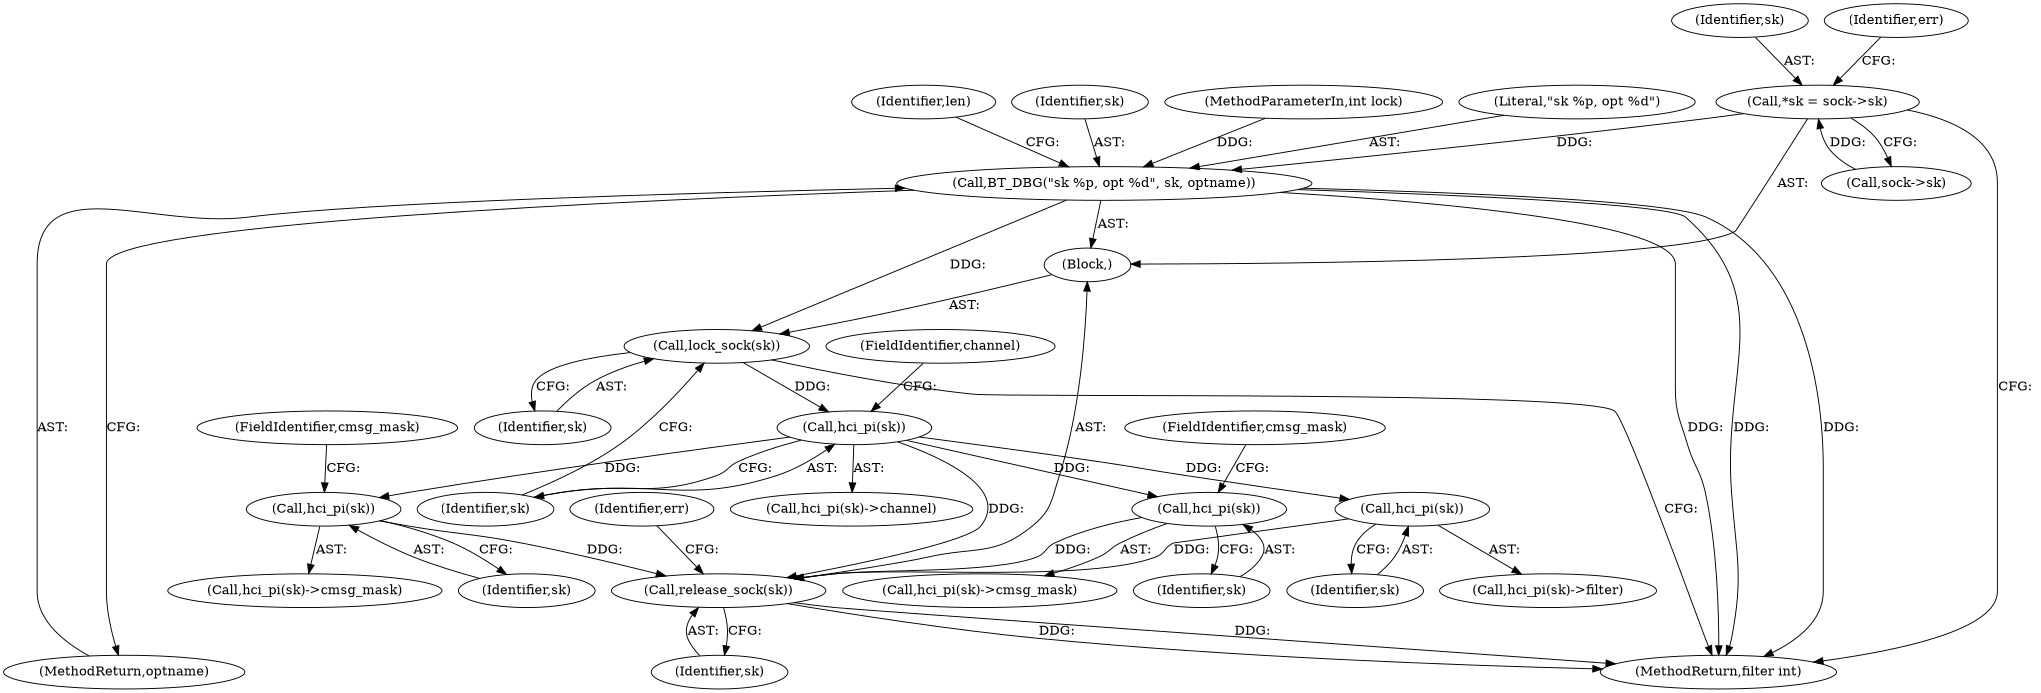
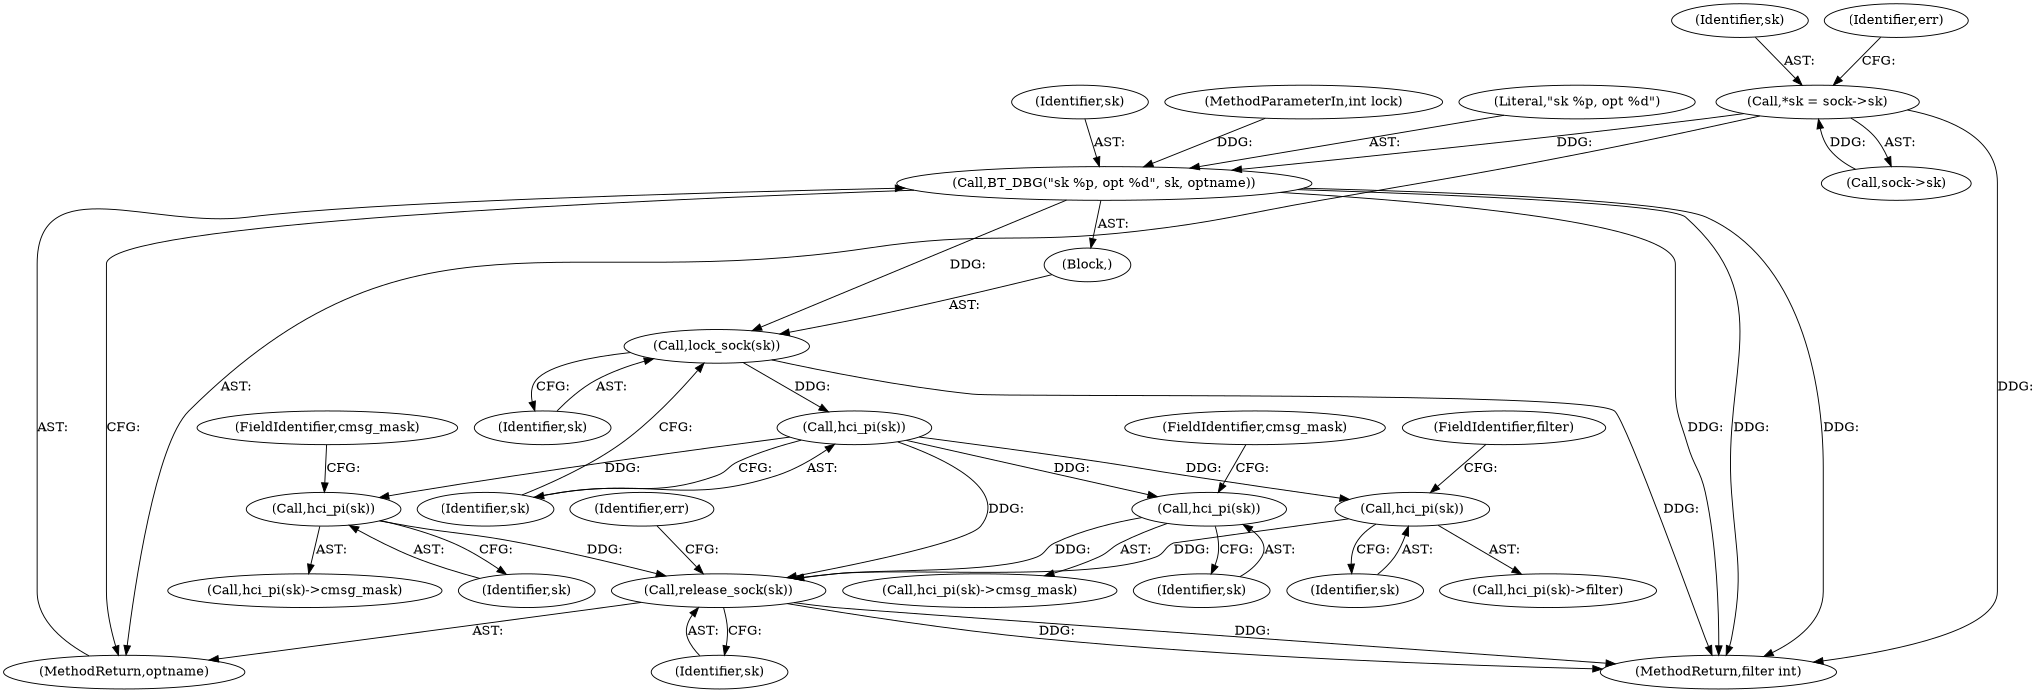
node "(Identifier,len)": removed
edge "(Call,*sk = sock->sk)" -> "(Call,sock->sk)": label "CFG: " -> "AST: "
edge "(Call,*sk = sock->sk)" -> "(Block,)": now "(Call,*sk = sock->sk)" -> "(MethodReturn,optname)"
node "(FieldIdentifier,channel)": removed
edge "(Call,*sk = sock->sk)" -> "(MethodReturn,filter int)": label "CFG: " -> "DDG: "
node "(FieldIdentifier,filter)": added
node "(Call,hci_pi(sk)->channel)": removed
edge "(Call,lock_sock(sk))" -> "(MethodReturn,filter int)": label "CFG: " -> "DDG: "
edge "(Call,release_sock(sk))" -> "(Block,)": now "(Call,release_sock(sk))" -> "(MethodReturn,optname)"
